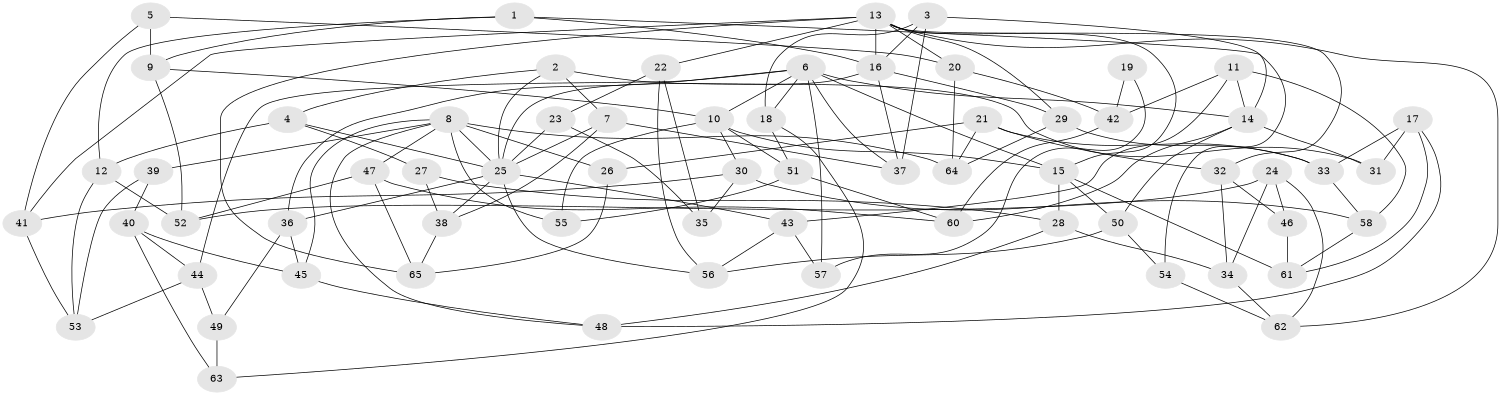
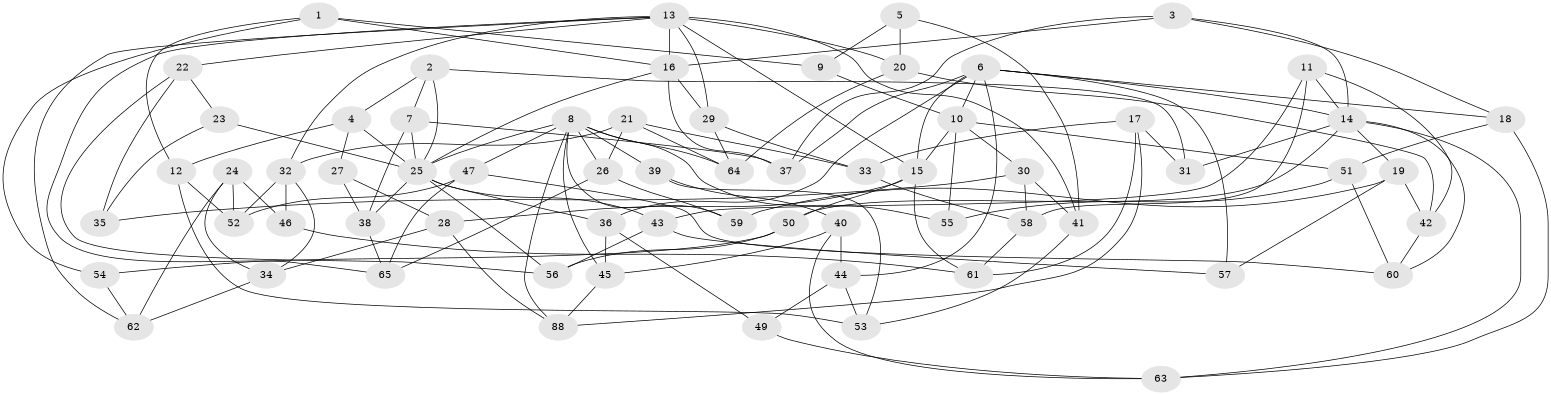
edge "9" -- "52": now "32" -- "52"
edge "14" -- "19": added
node "59": added
edge "14" -- "63": added
node "48": label "48" -> "88"
